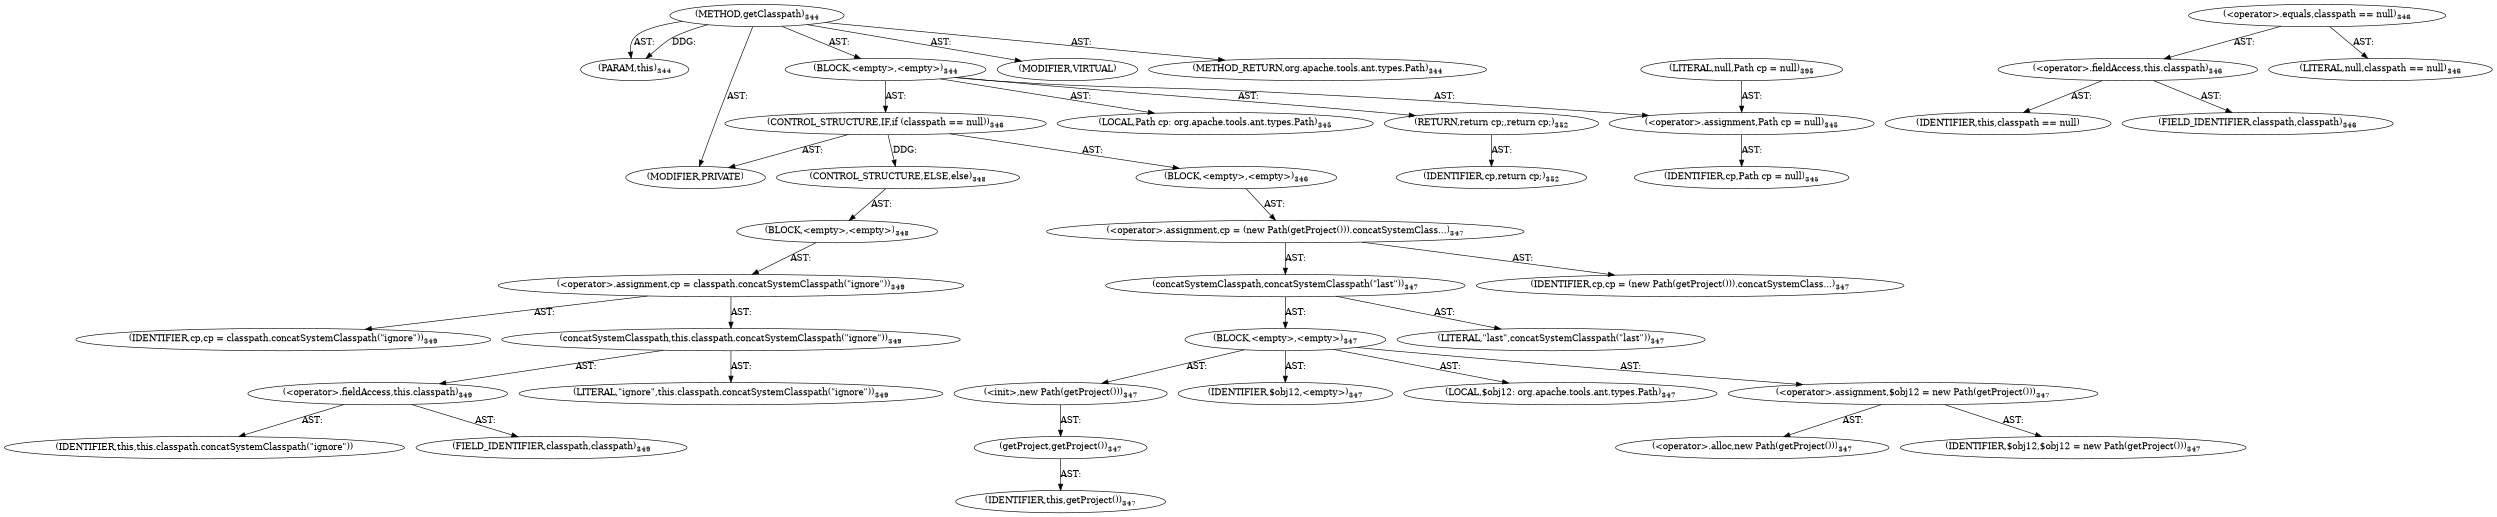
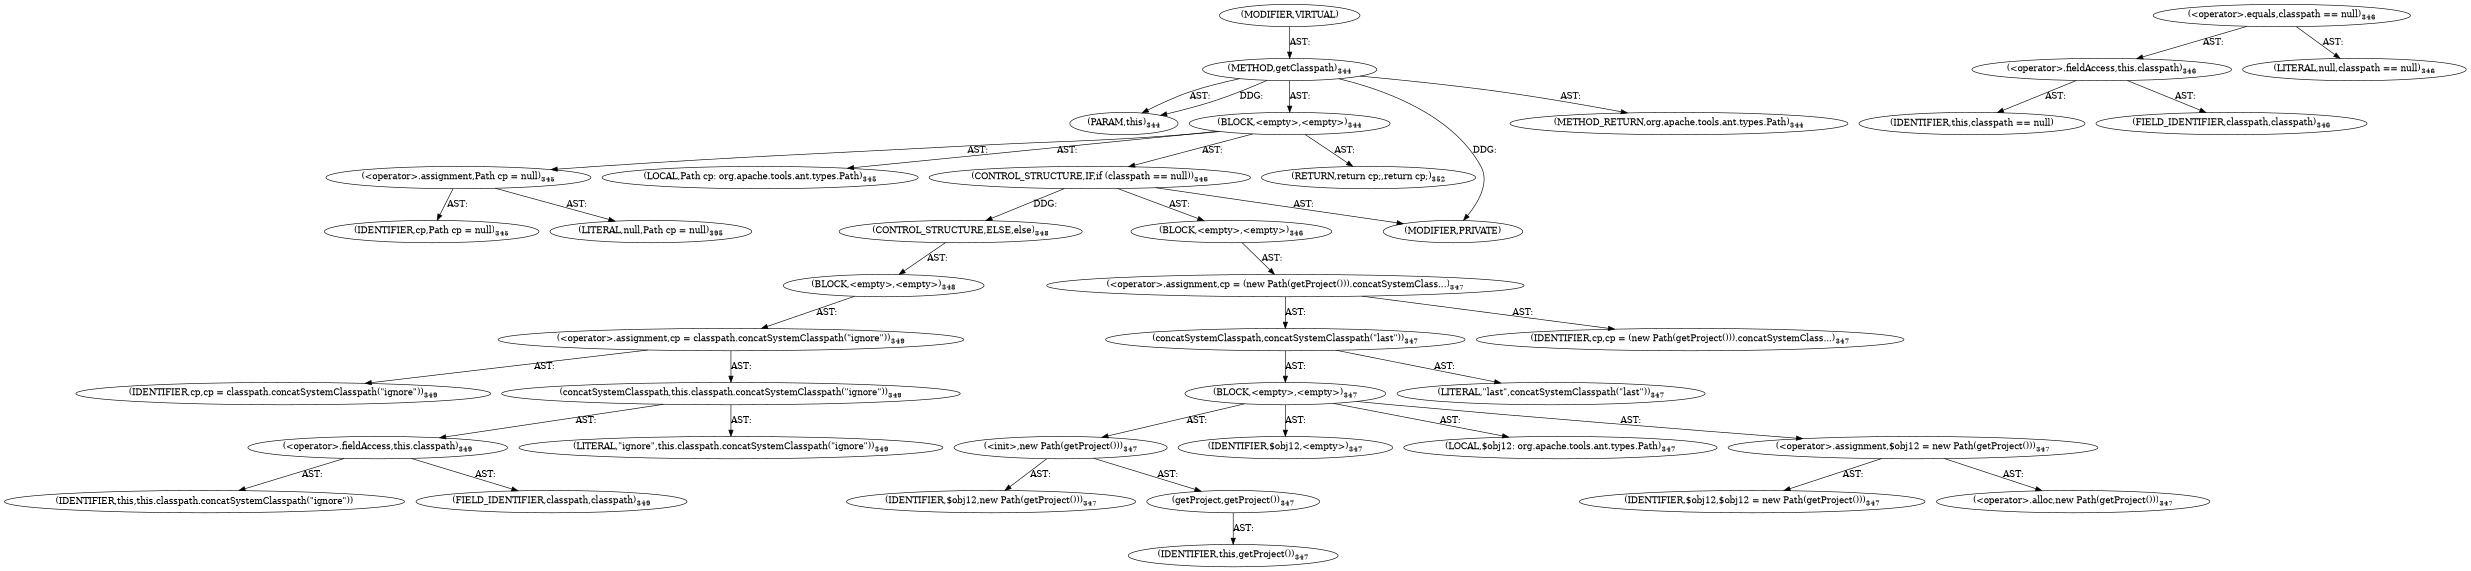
edge "(METHOD,getClasspath)" -> "(MODIFIER,VIRTUAL)": reversed
edge "(LITERAL,null,Path cp = null)" -> "(<operator>.assignment,Path cp = null)": reversed
edge "(METHOD,getClasspath)" -> "(MODIFIER,PRIVATE)": label "AST: " -> "DDG: "
node "(IDENTIFIER,cp,return cp;)": removed
node "(IDENTIFIER,$obj12,new Path(getProject()))": added
